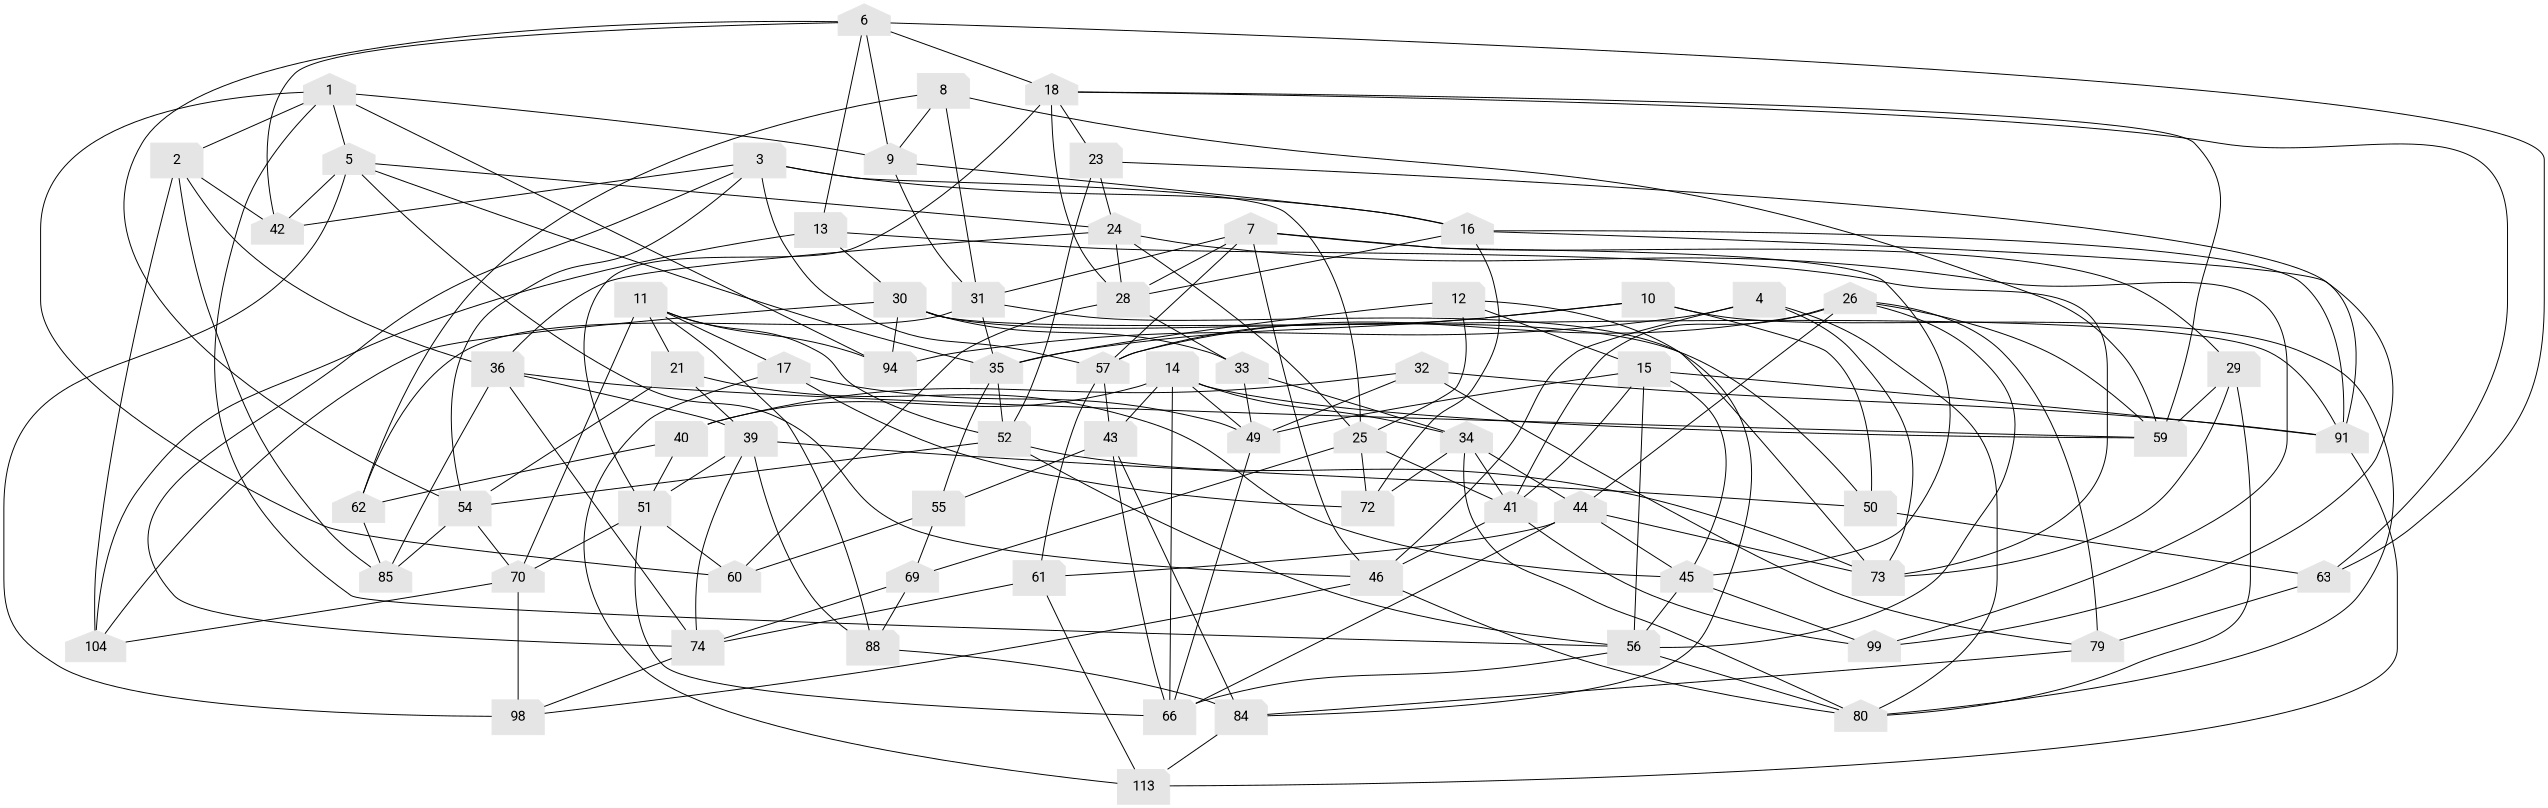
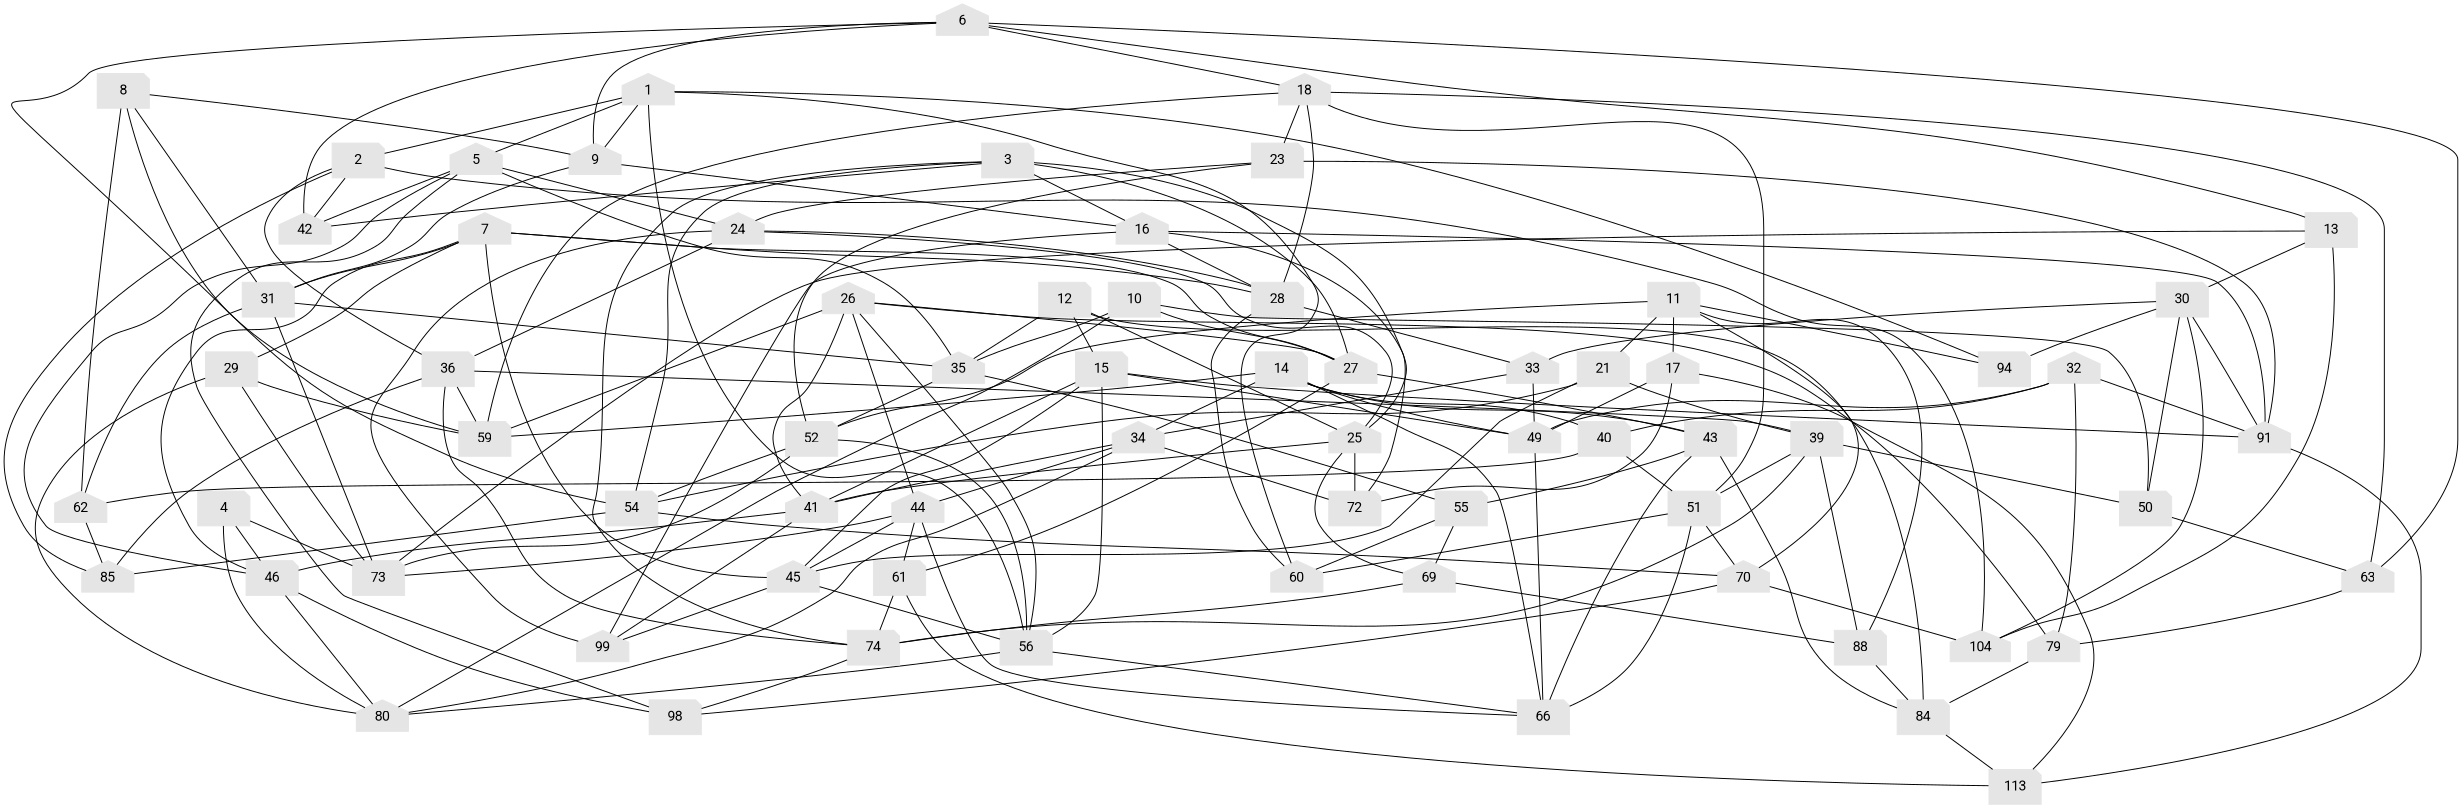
edge "4" -- "94": removed
node "57": label "57" -> "27"
